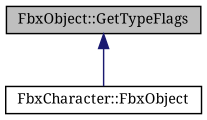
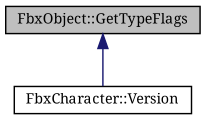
node "FbxCharacter::FbxObject": label "FbxCharacter::FbxObject" -> "FbxCharacter::Version"
